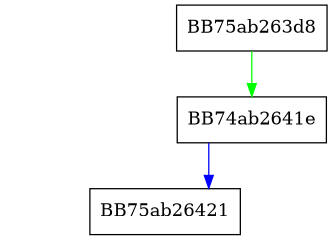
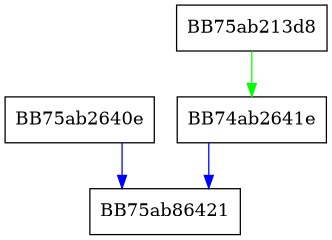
node "BB75ab263d8": label "BB75ab263d8" -> "BB75ab213d8"
node "BB75ab2640e": added
node "BB75ab26421": label "BB75ab26421" -> "BB75ab86421"
